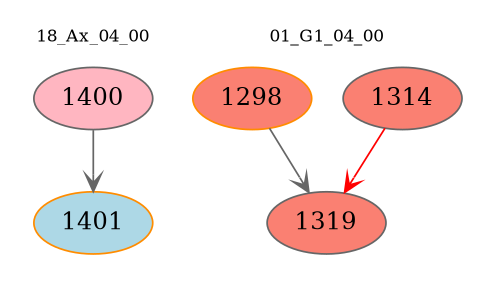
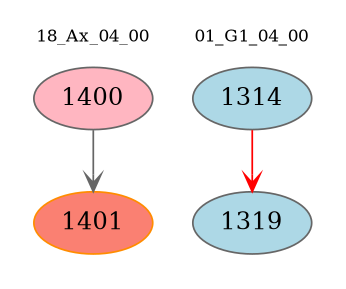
node "1298": removed
node "1314": fillcolor salmon -> lightblue
node "1401": fillcolor lightblue -> salmon
node "1319": fillcolor salmon -> lightblue
